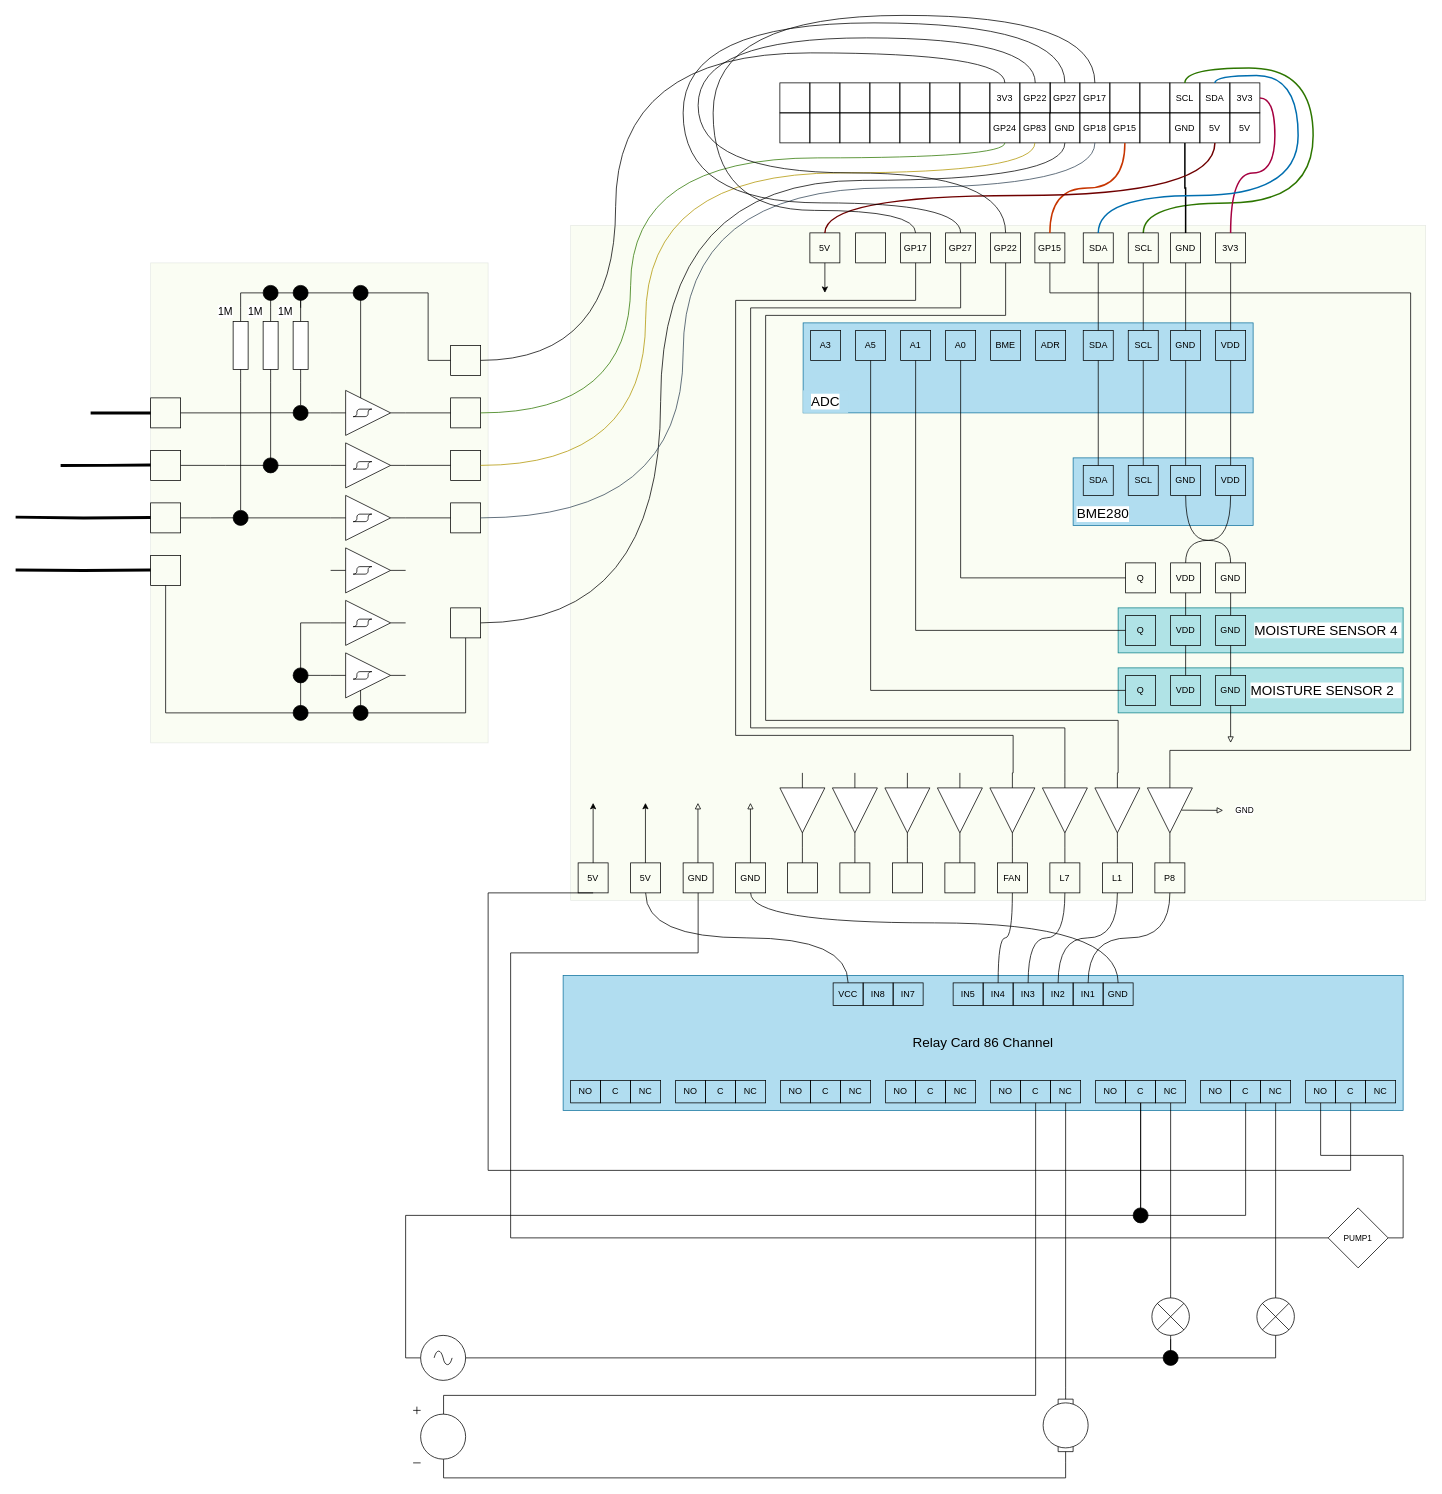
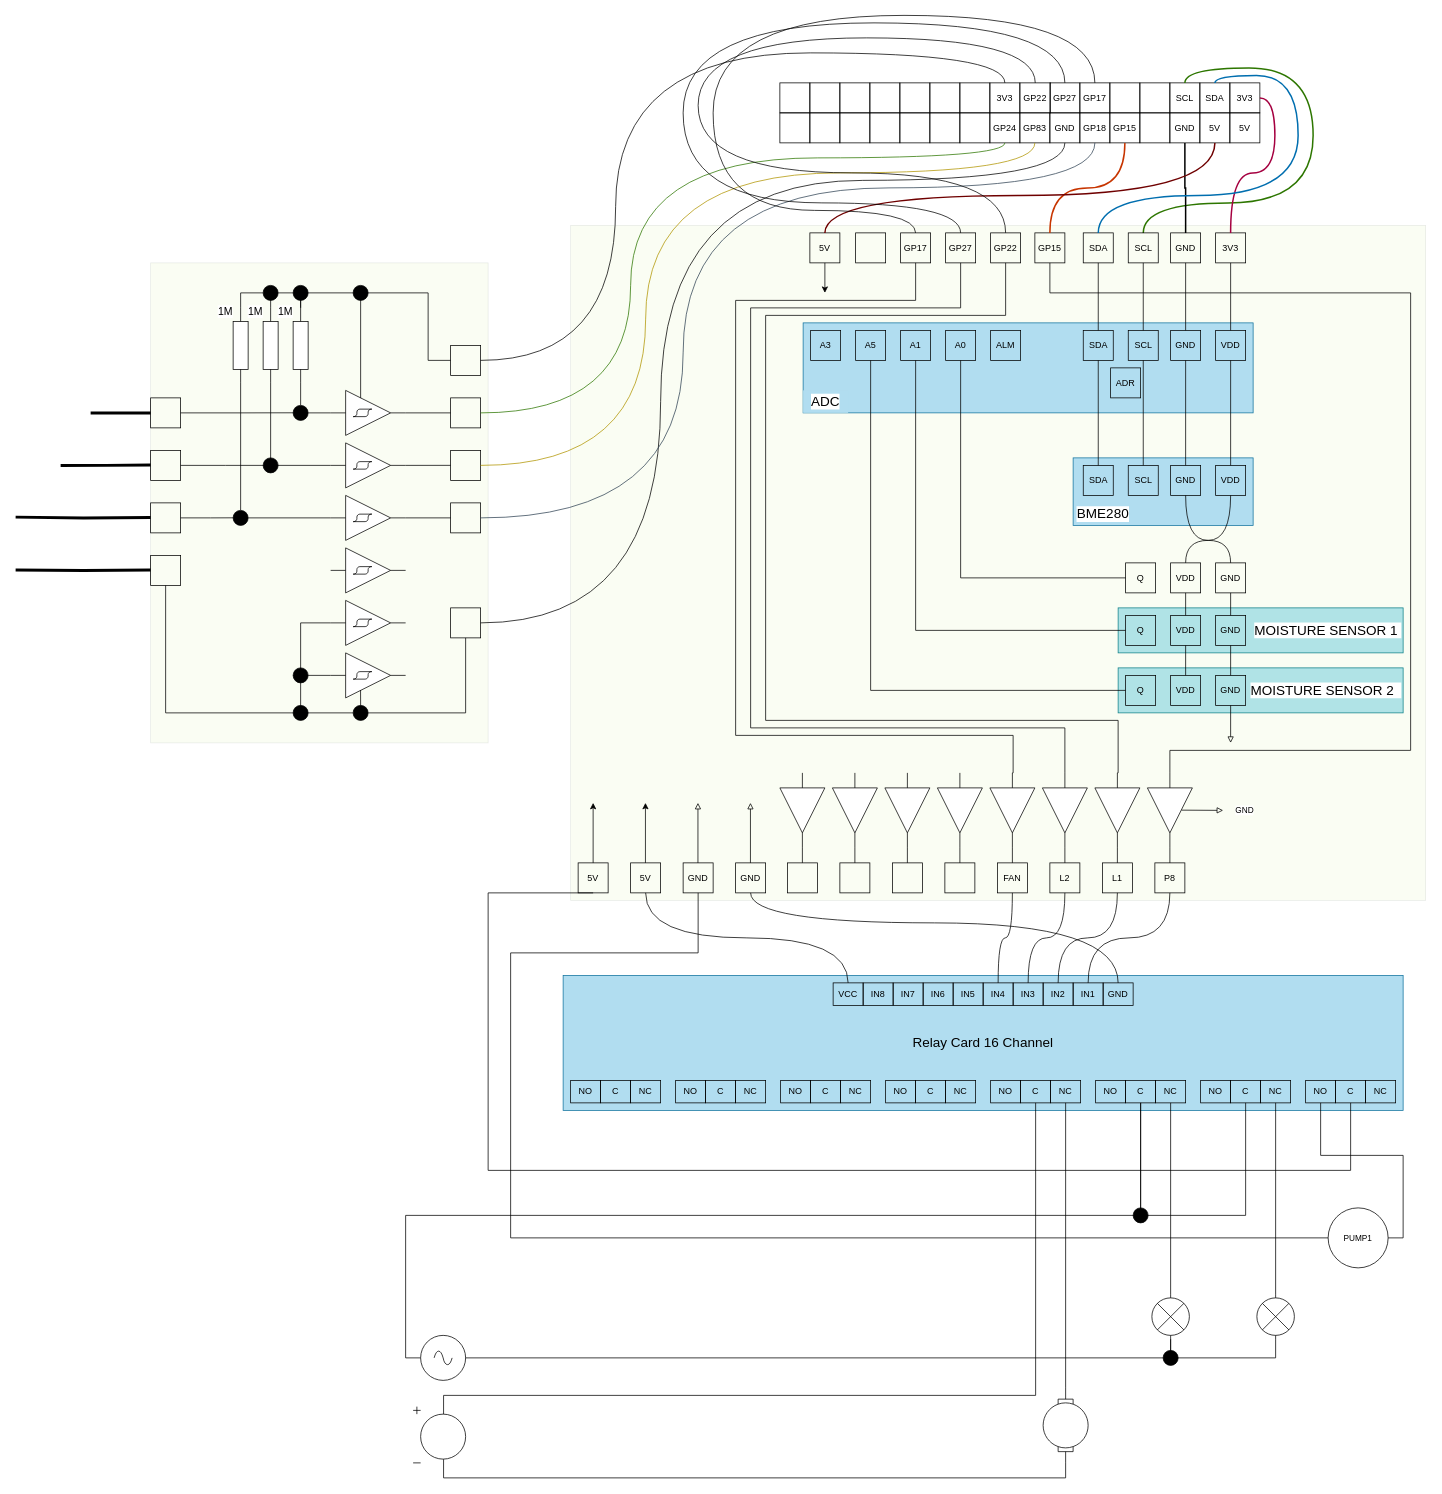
node "BME": label "BME" -> "ALM"
node "ADR": moved (1050, 345) -> (1125, 383)
node "MOISTURE SENSOR 4": label "MOISTURE SENSOR 4" -> "MOISTURE SENSOR 1"
node "L7": label "L7" -> "L2"
node "IN6": added
node "Relay Card 86 Channel": label "Relay Card 86 Channel" -> "Relay Card 16 Channel"
node "PUMP1": shape diamond -> ellipse
